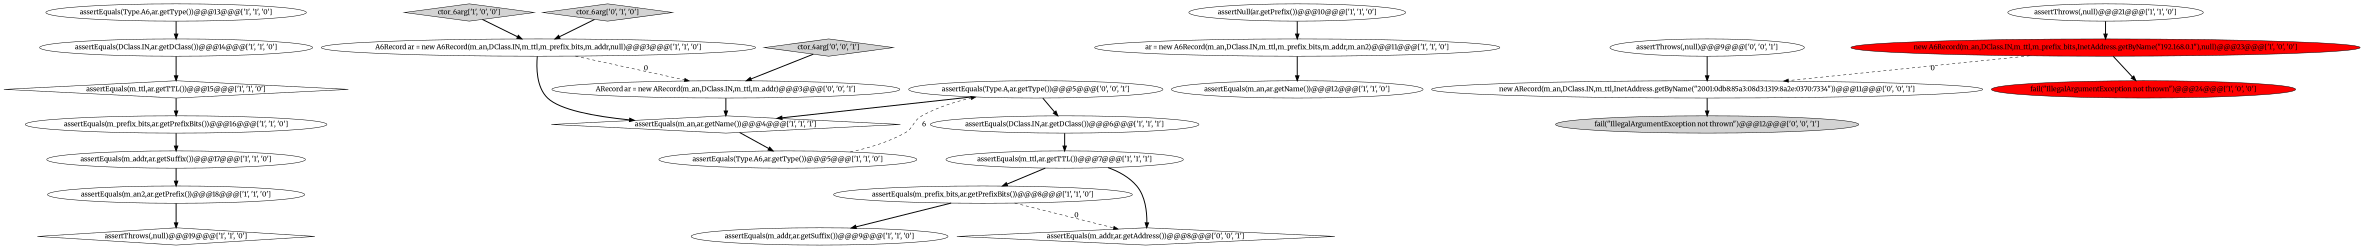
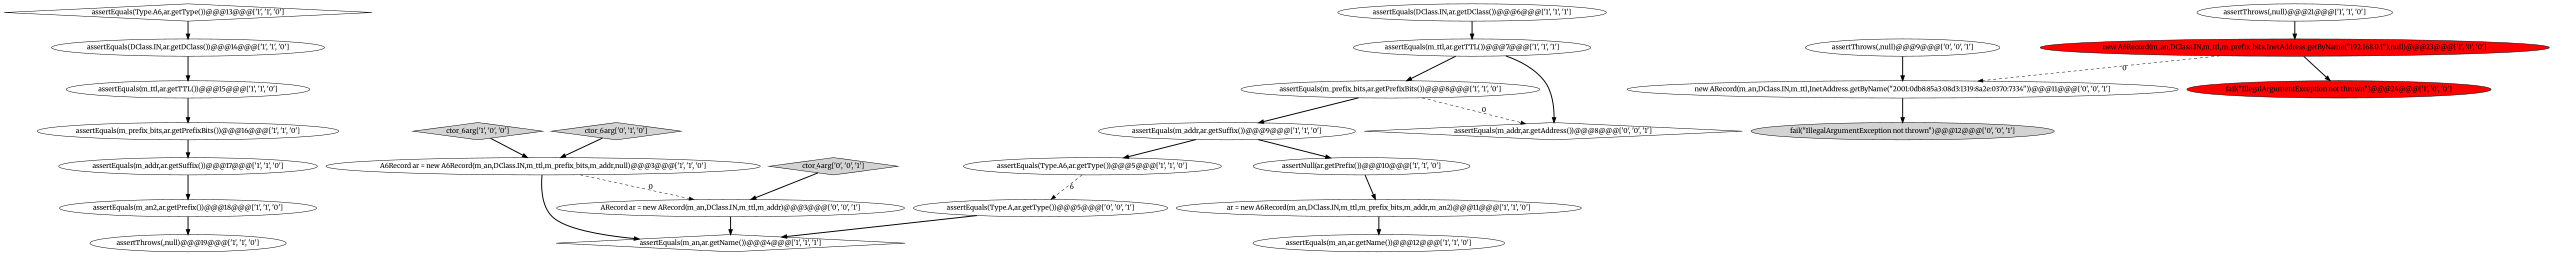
node "assertEquals(Type.A6,ar.getType())@@@13@@@['1', '1', '0']": shape ellipse -> diamond
node "assertEquals(m_ttl,ar.getTTL())@@@15@@@['1', '1', '0']": shape diamond -> ellipse
edge "assertEquals(Type.A,ar.getType())@@@5@@@['0', '0', '1']" -> "assertEquals(DClass.IN,ar.getDClass())@@@6@@@['1', '1', '1']": removed
edge "assertEquals(m_an,ar.getName())@@@4@@@['1', '1', '1']" -> "assertEquals(Type.A6,ar.getType())@@@5@@@['1', '1', '0']": now "assertEquals(m_addr,ar.getSuffix())@@@9@@@['1', '1', '0']" -> "assertEquals(Type.A6,ar.getType())@@@5@@@['1', '1', '0']"
edge "assertEquals(m_addr,ar.getSuffix())@@@9@@@['1', '1', '0']" -> "assertNull(ar.getPrefix())@@@10@@@['1', '1', '0']": added
node "assertThrows(,null)@@@19@@@['1', '1', '0']": shape diamond -> ellipse
